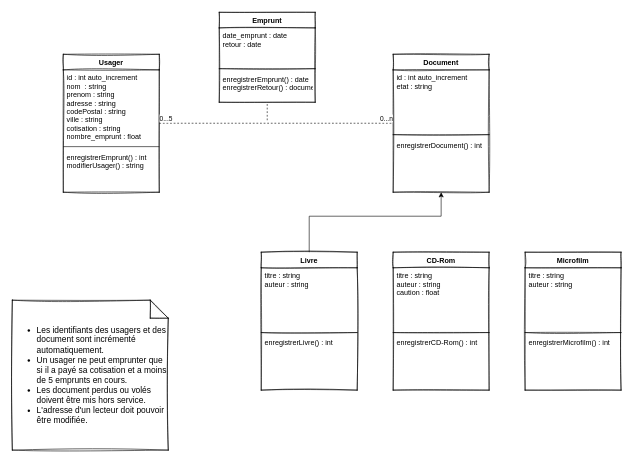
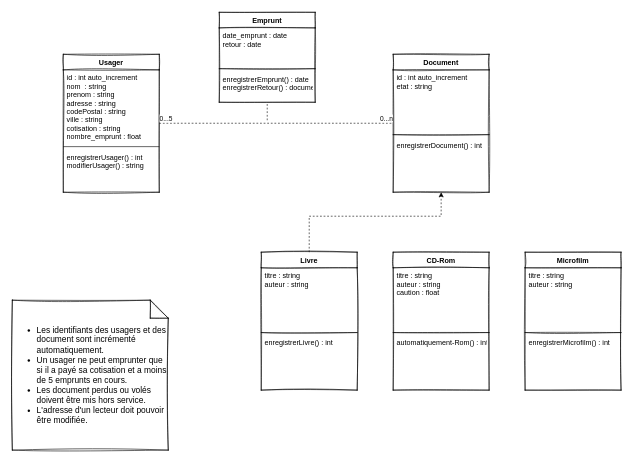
node "enregistrerEmprunt() : int modifierUsager() : string": label "enregistrerEmprunt() : int modifierUsager() : string" -> "enregistrerUsager() : int modifierUsager() : string"
edge "Livre" -> "Document": style solid -> dashed
node "enregistrerCD-Rom() : int": label "enregistrerCD-Rom() : int" -> "automatiquement-Rom() : int"
